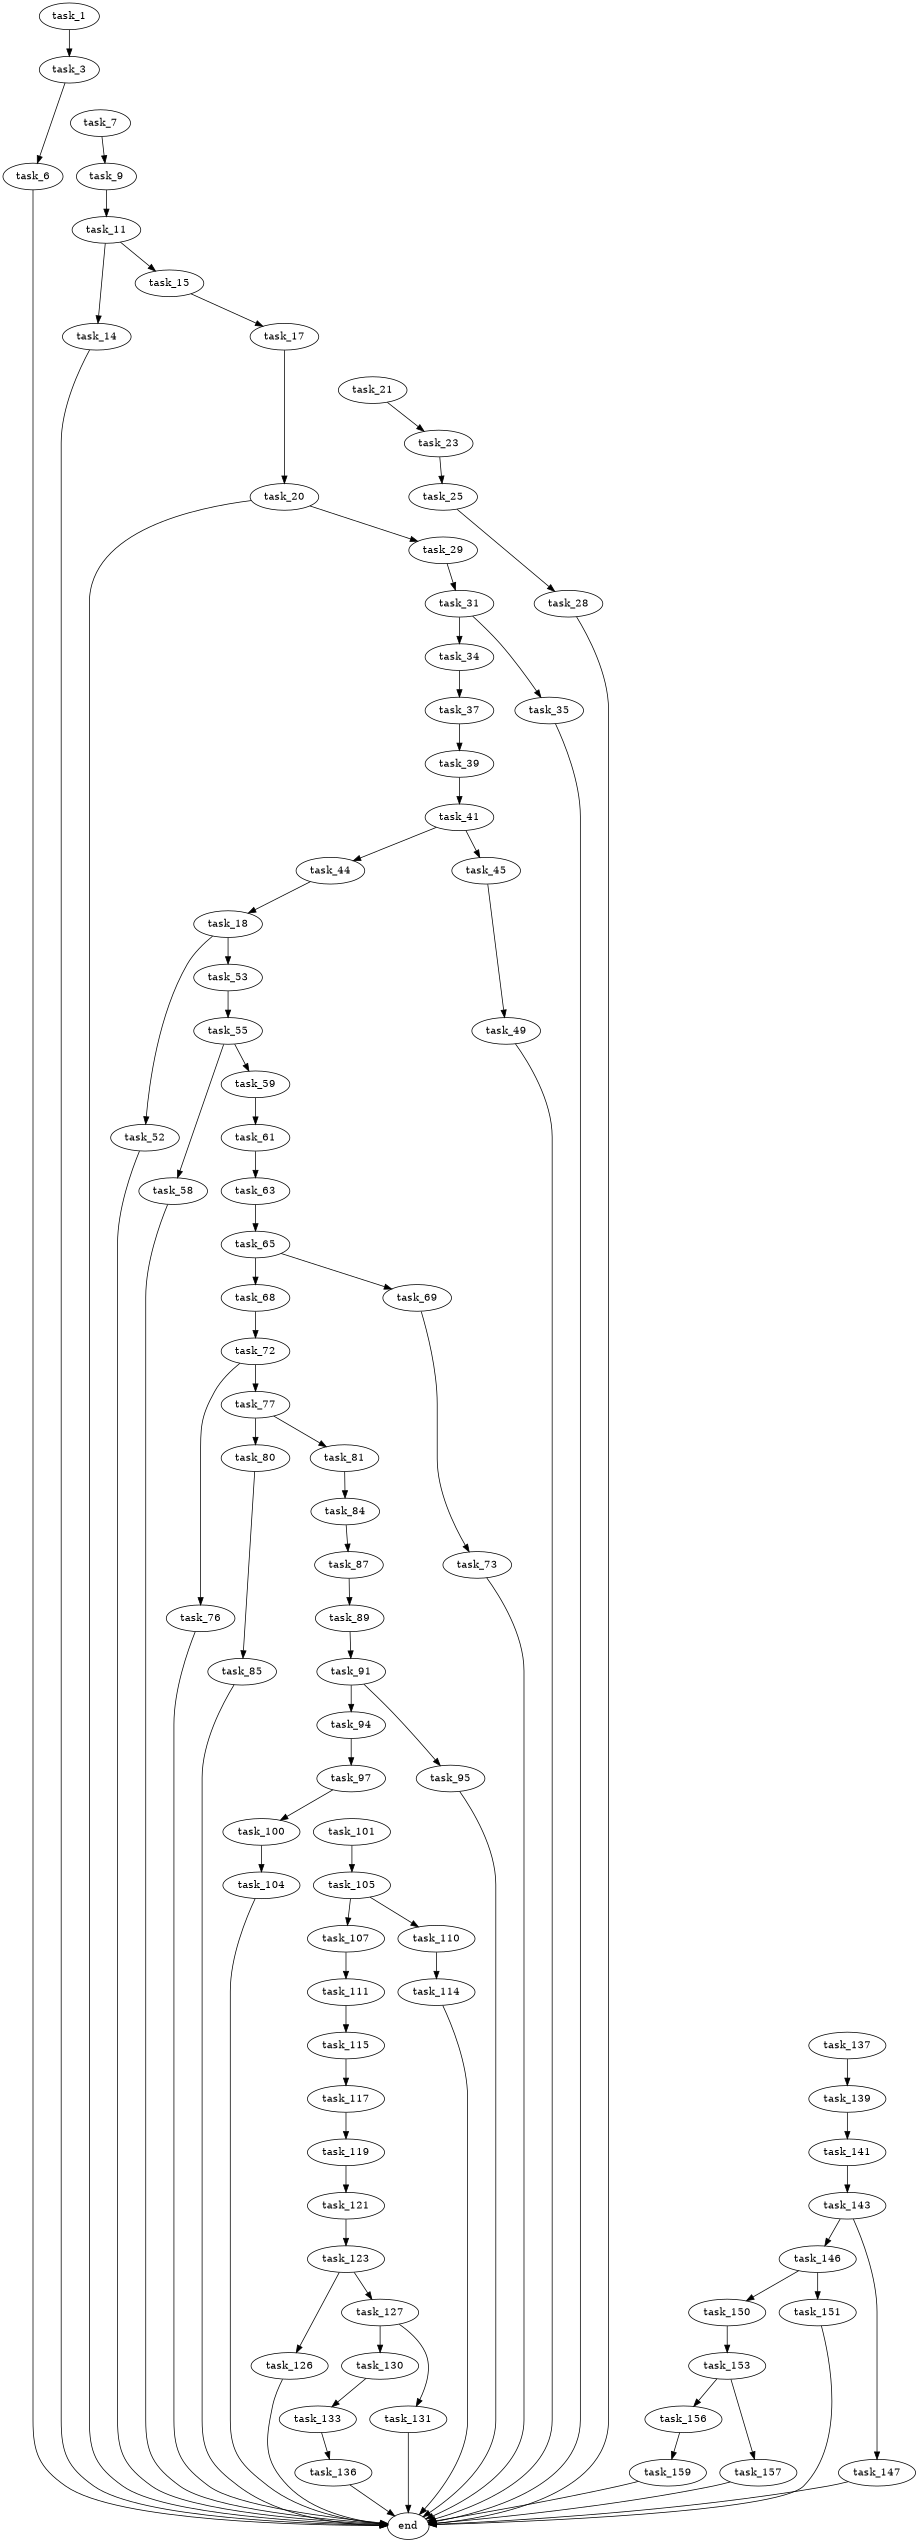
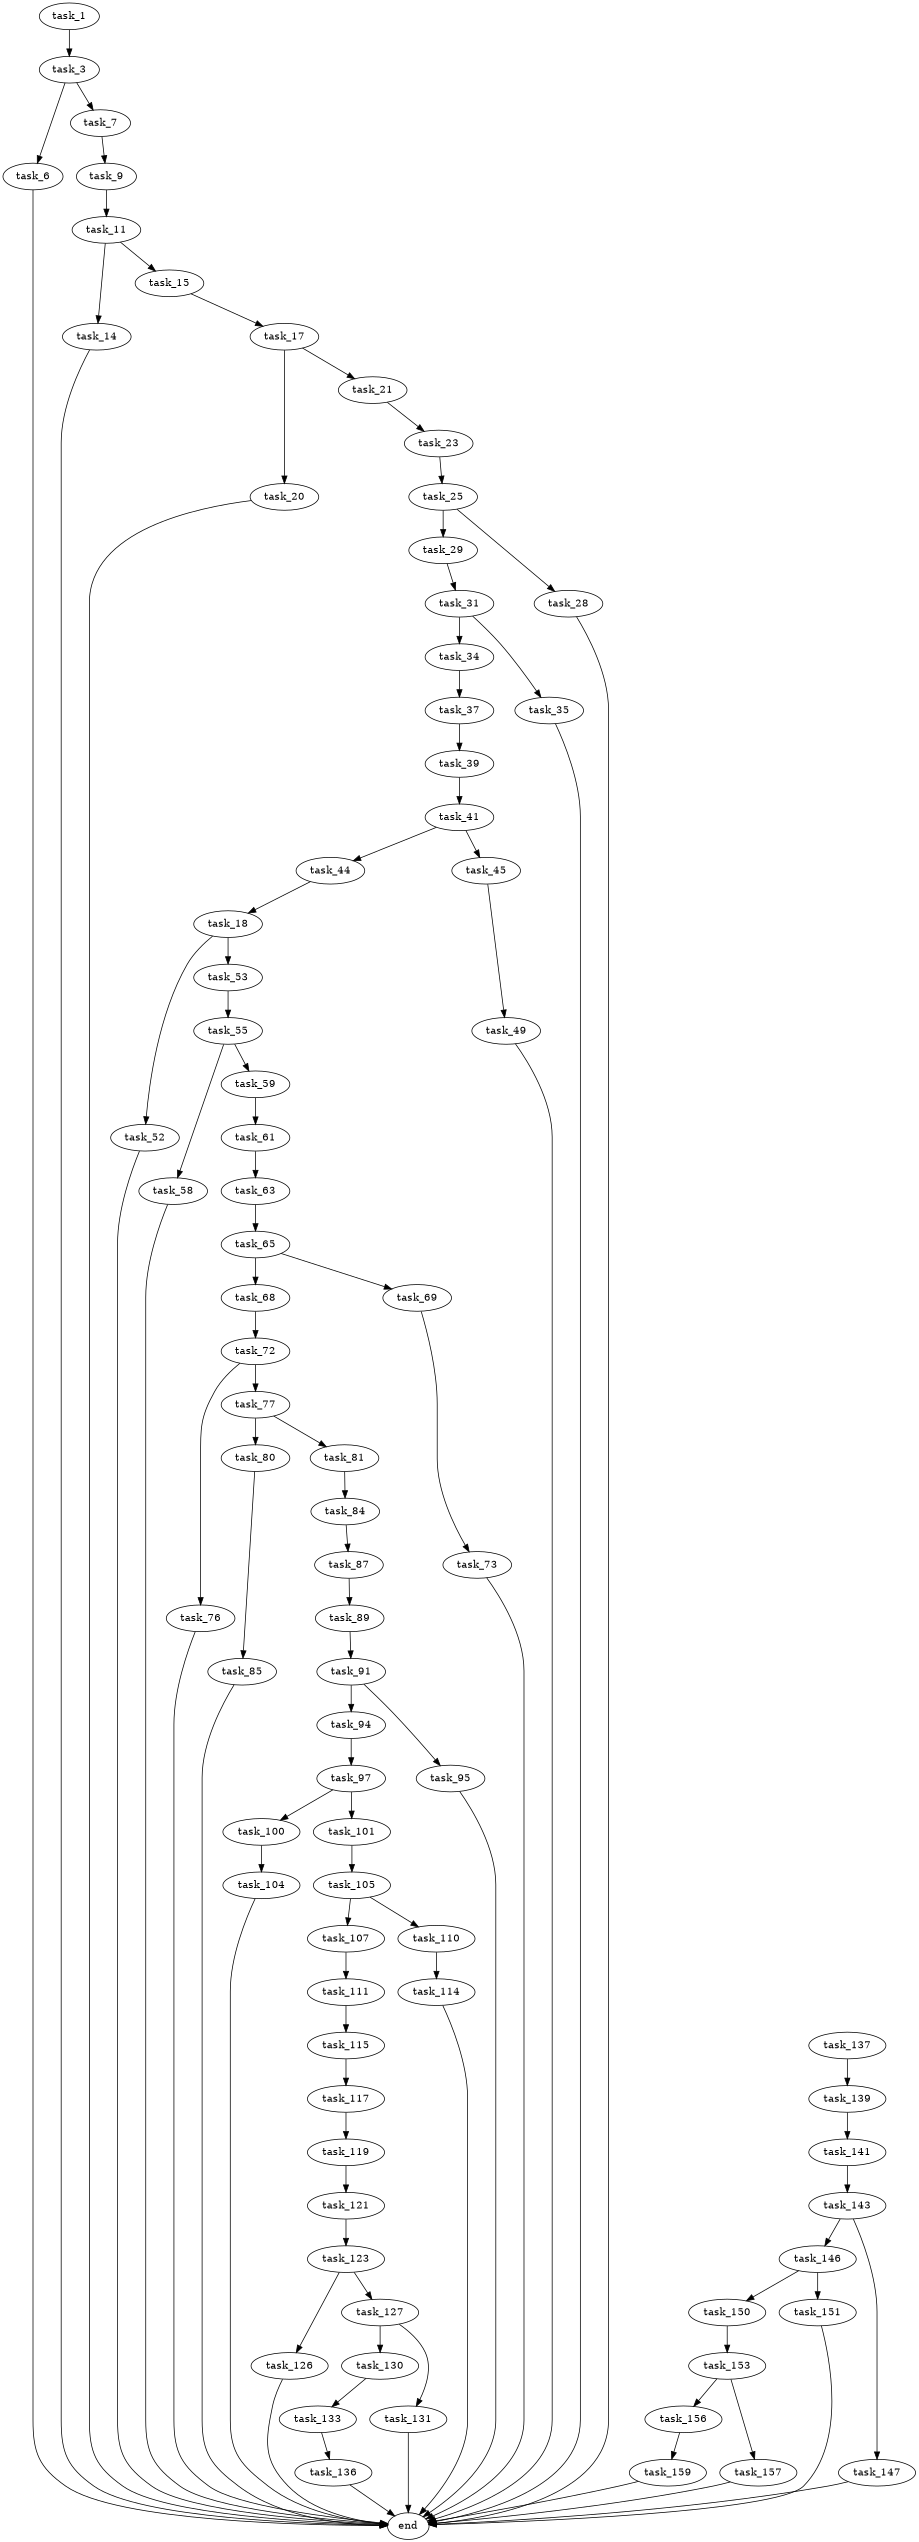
edge "task_3" -> "task_7": added
edge "task_17" -> "task_21": added
edge "task_20" -> "task_29": now "task_25" -> "task_29"
edge "task_97" -> "task_101": added
